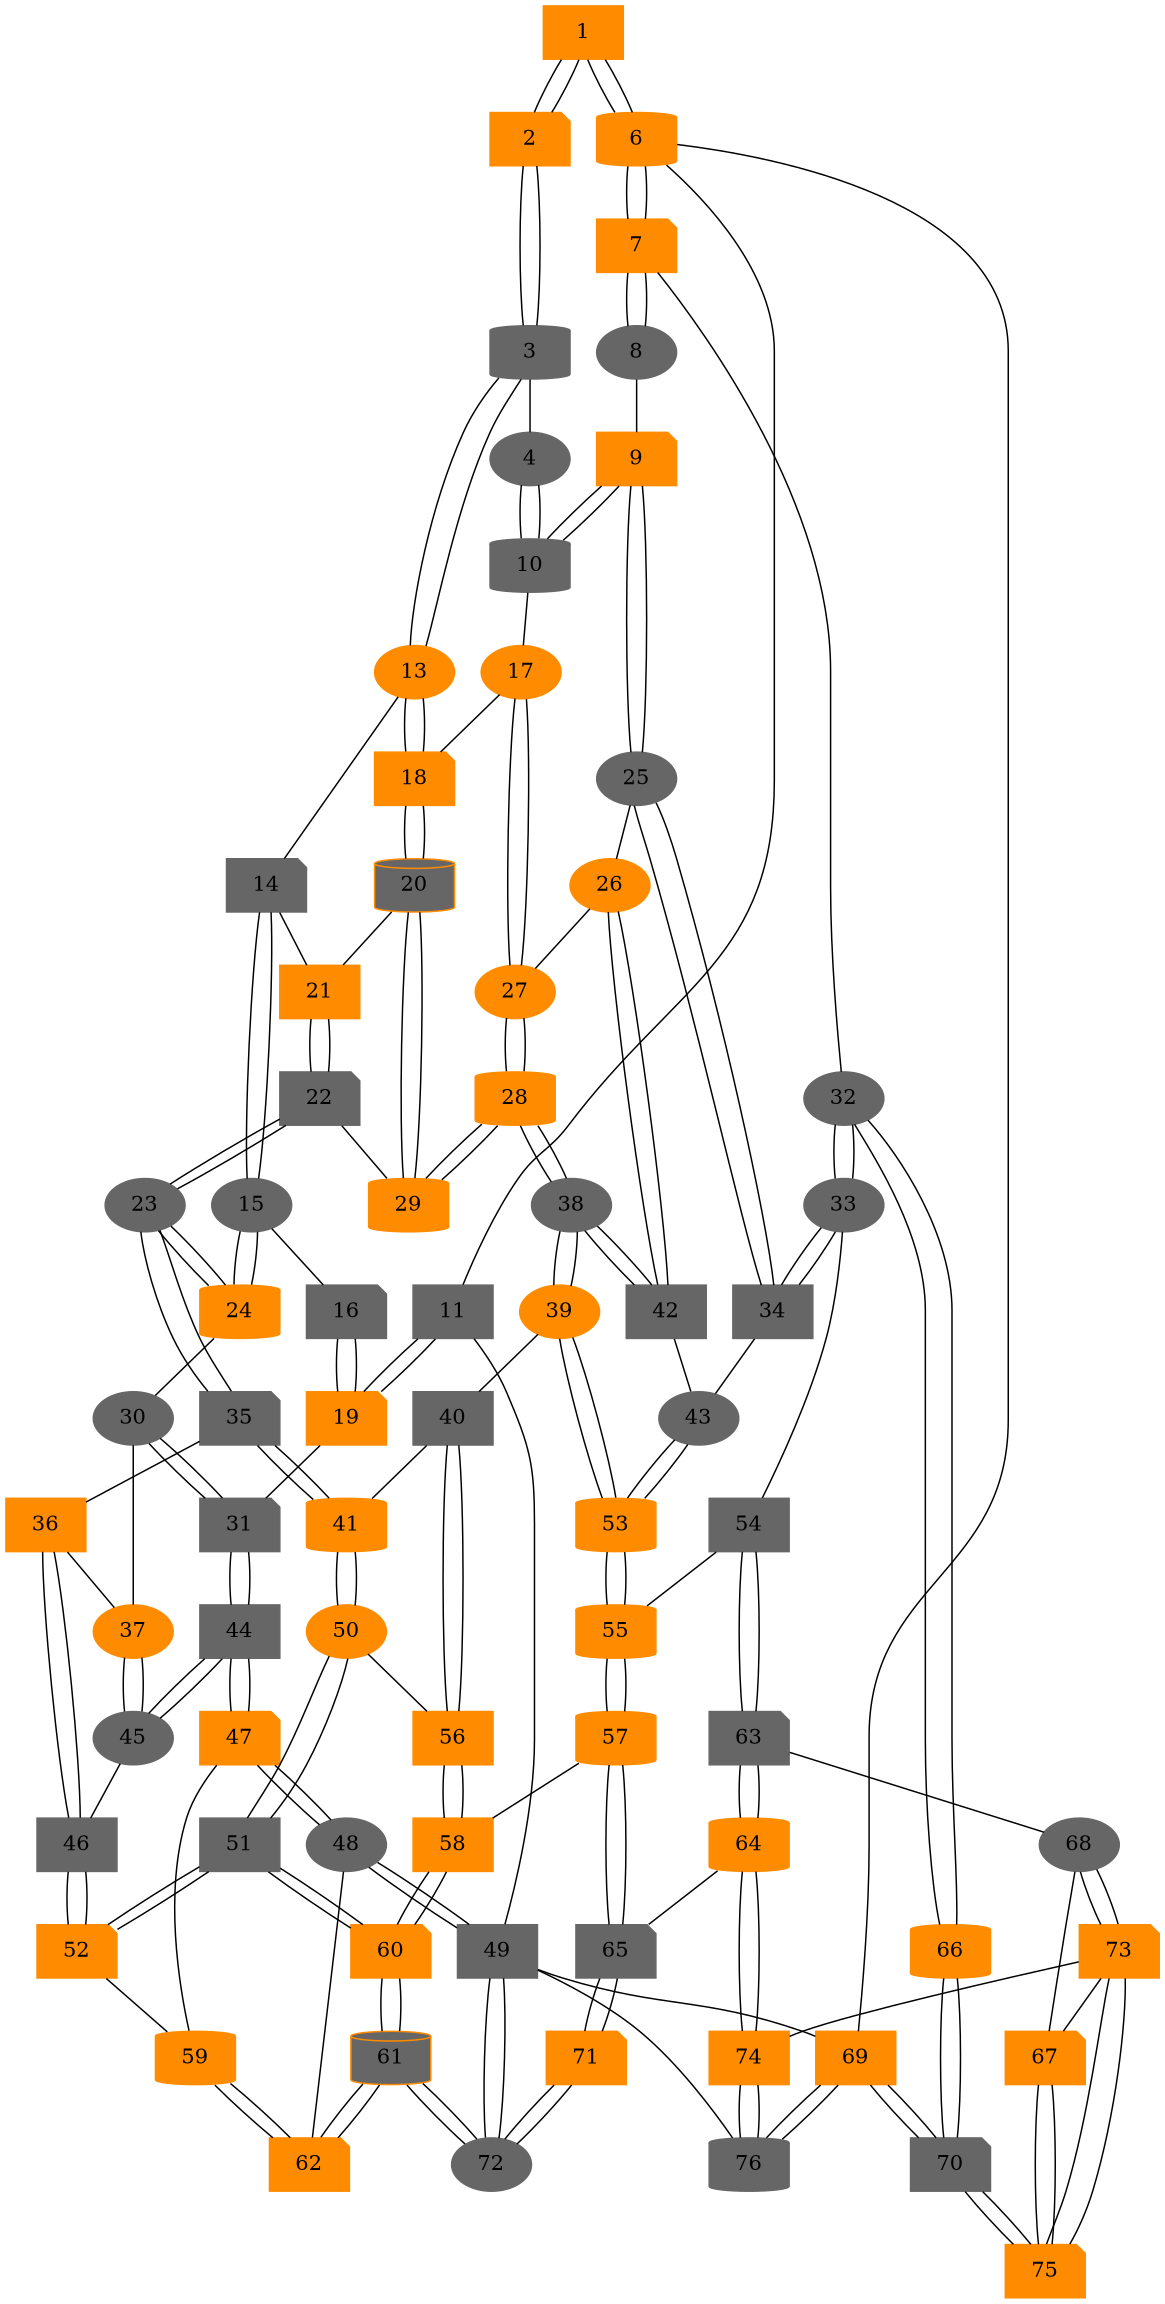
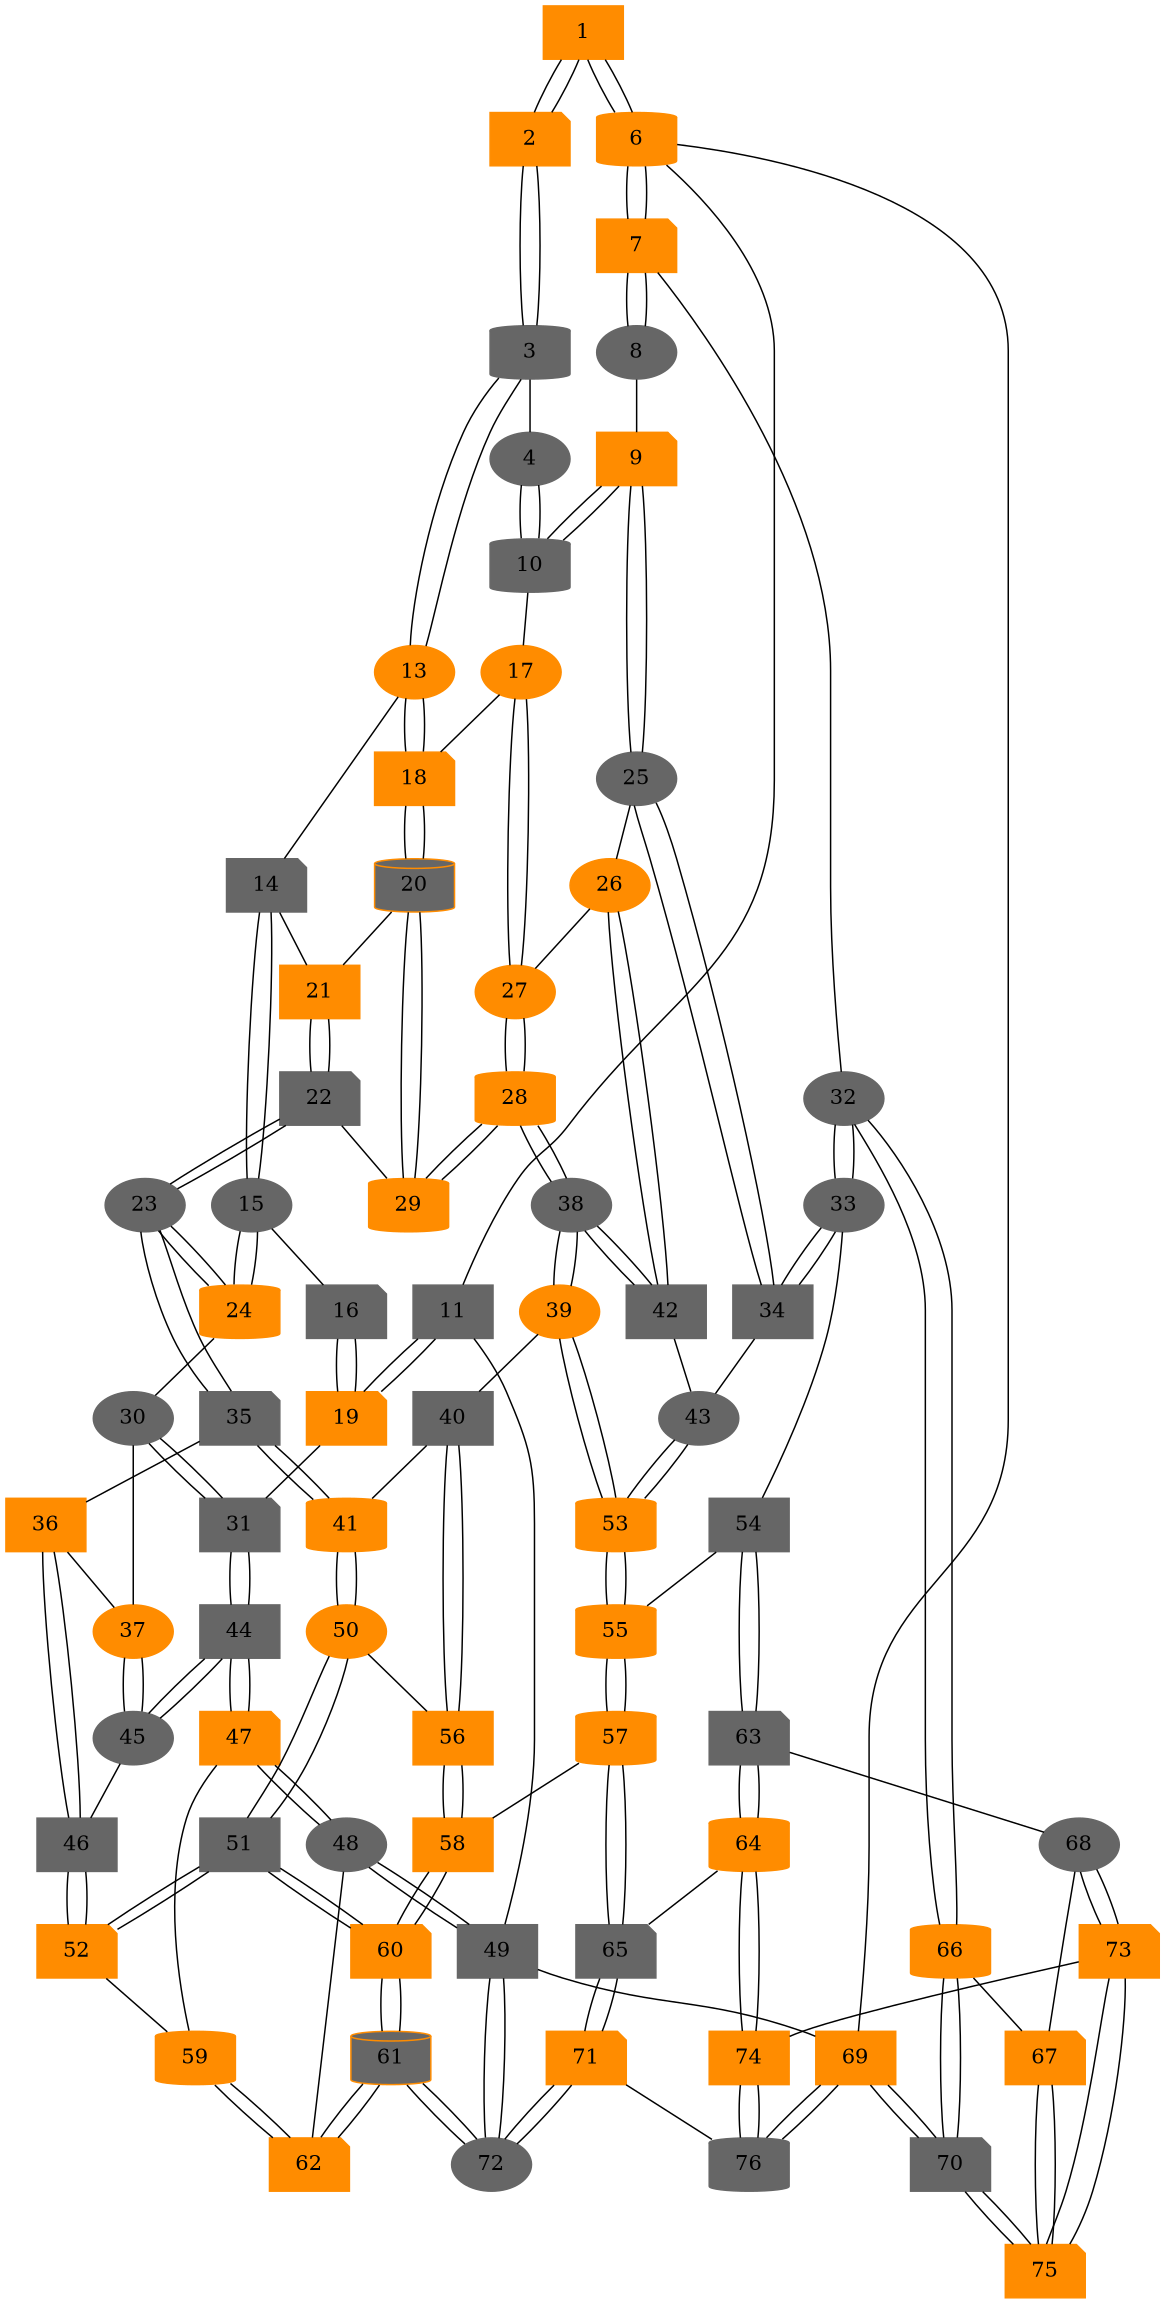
edge "73" -- "67": now "66" -- "67"
edge "49" -- "76": now "71" -- "76"
